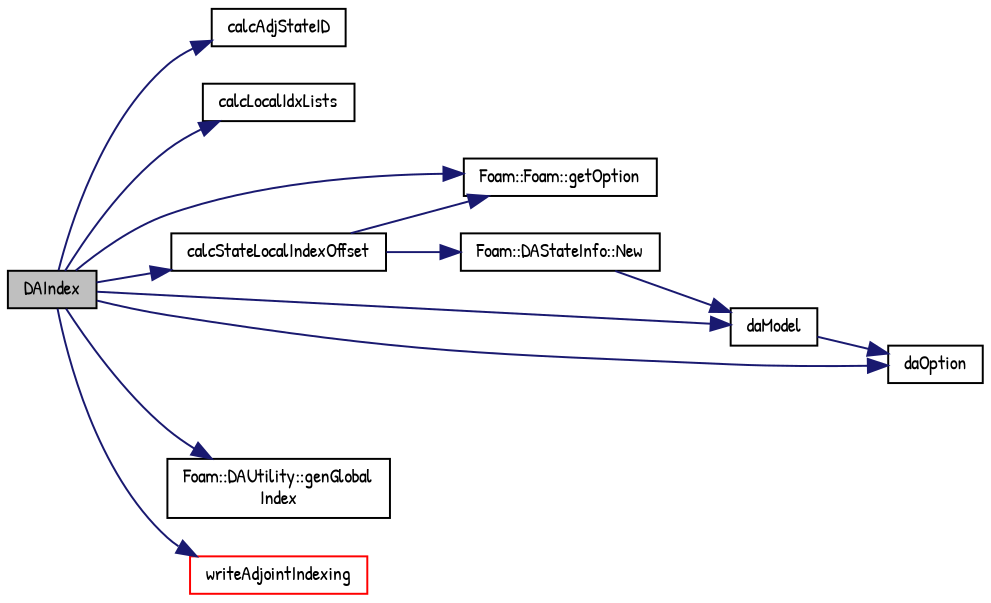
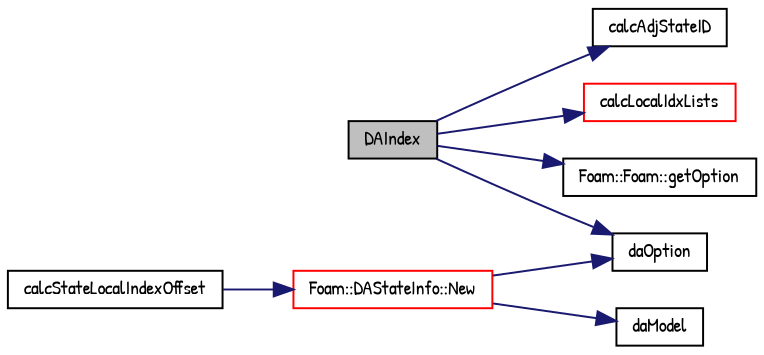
node "calcLocalIdxLists": color black -> red
edge "calcStateLocalIndexOffset" -> "Foam::Foam::getOption": removed
node "Foam::DAStateInfo::New": color black -> red
edge "DAIndex" -> "calcStateLocalIndexOffset": removed
edge "DAIndex" -> "daModel": removed
edge "daModel" -> "daOption": now "Foam::DAStateInfo::New" -> "daOption"
node "Foam::DAUtility::genGlobal Index": removed
node "writeAdjointIndexing": removed
